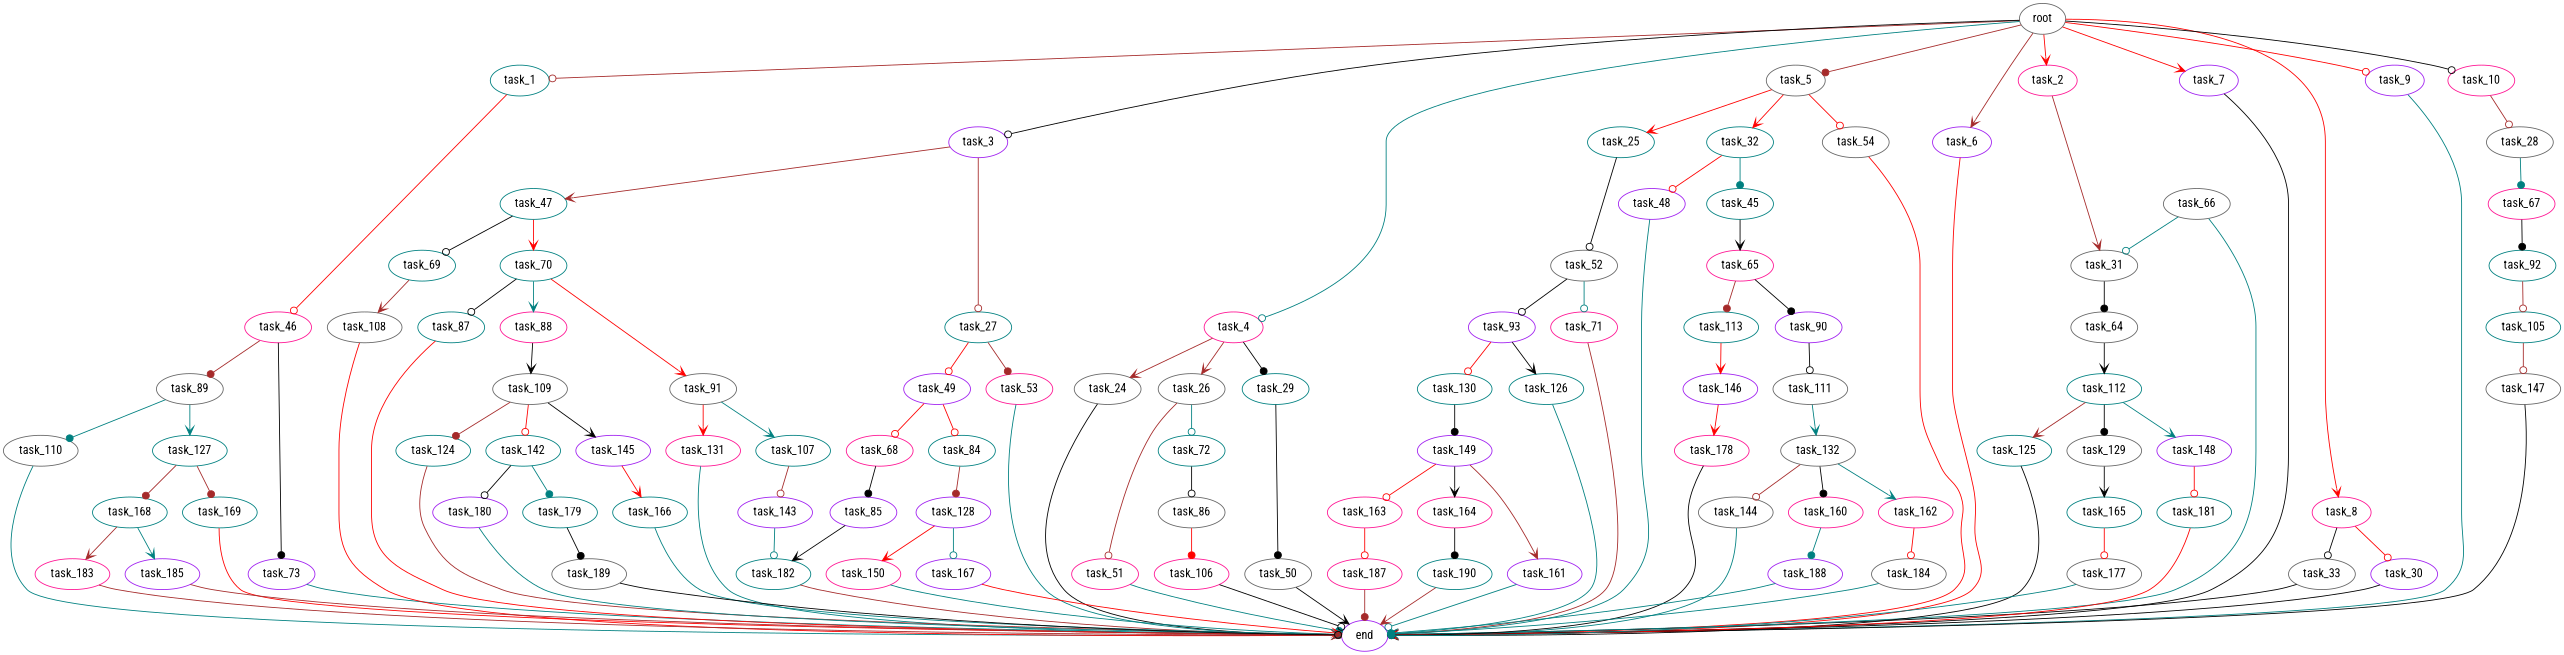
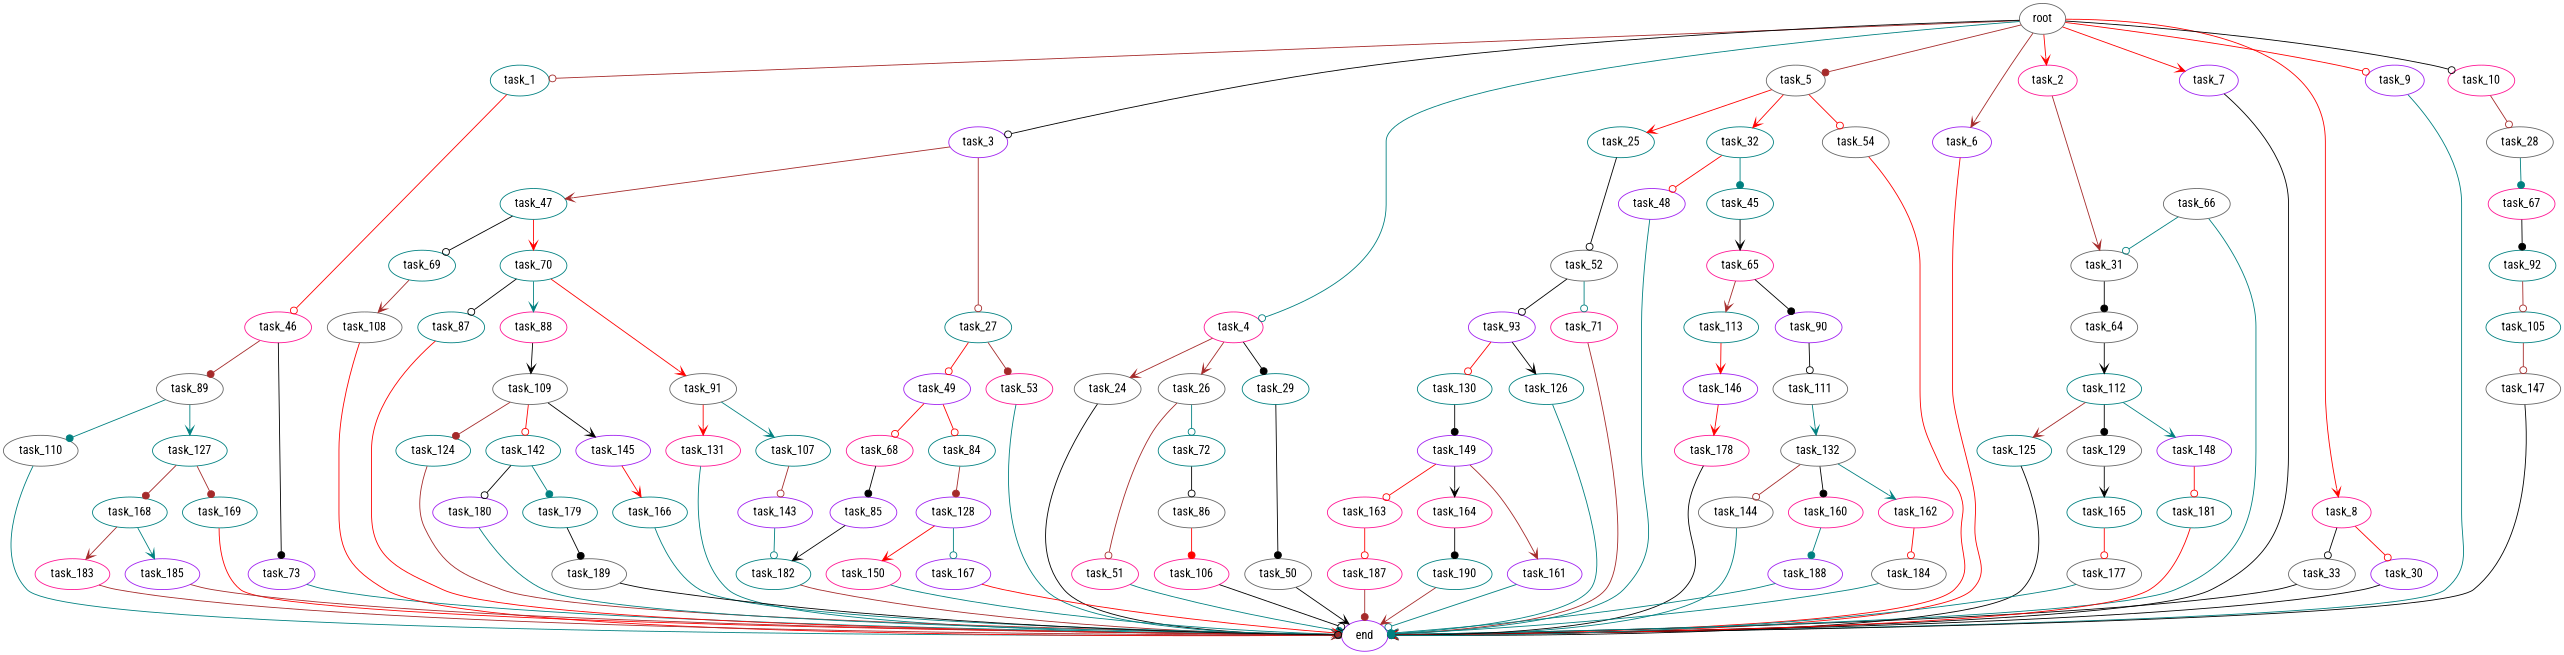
edge "task_65" -> "task_113": arrowhead dot -> vee
